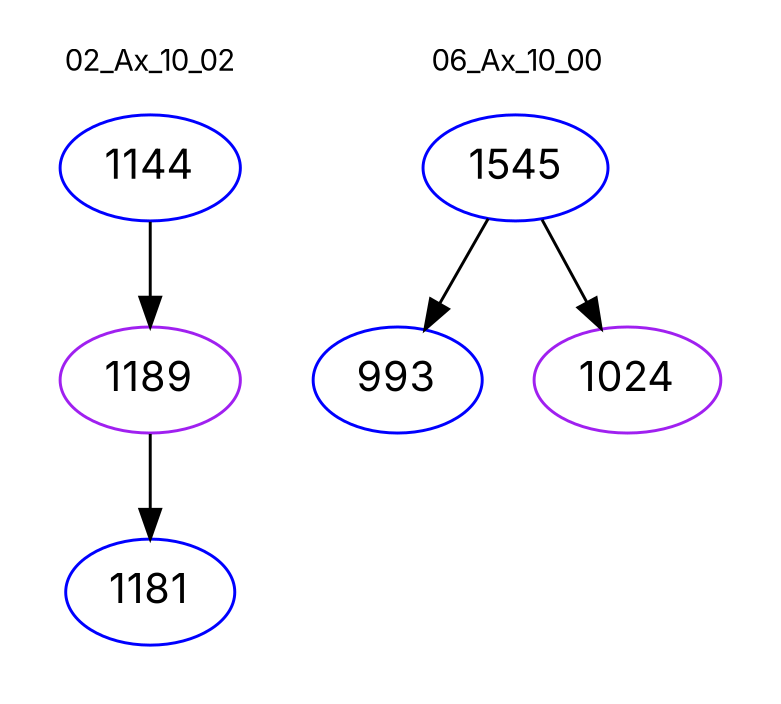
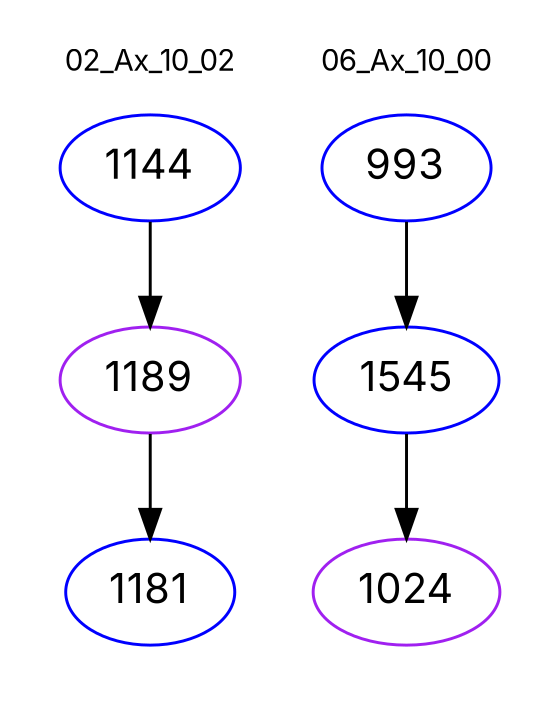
edge "1545" -> "993": reversed
